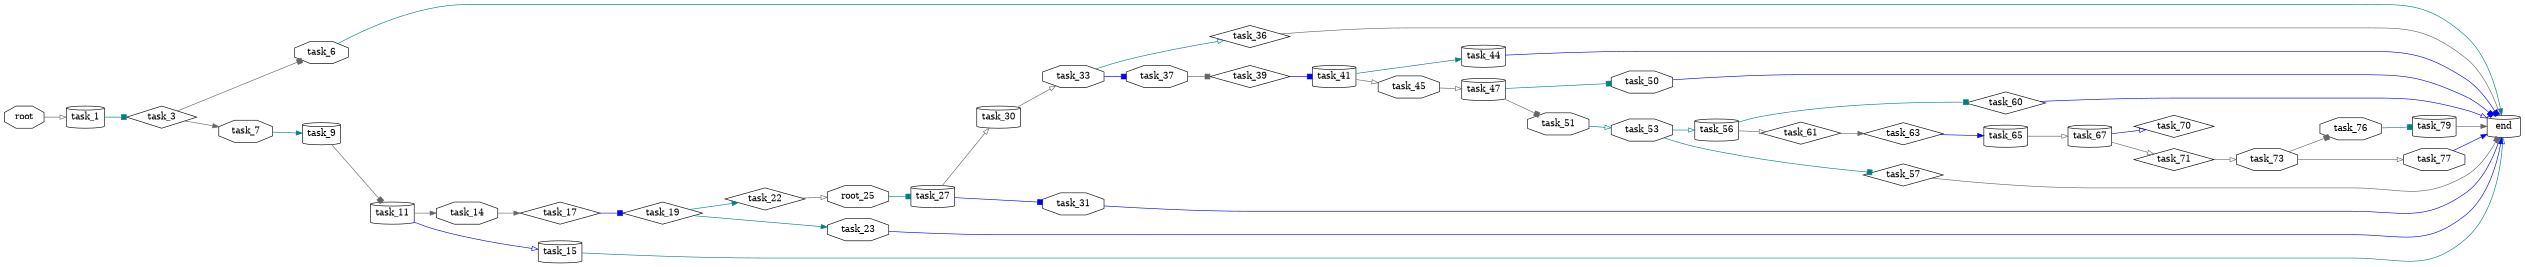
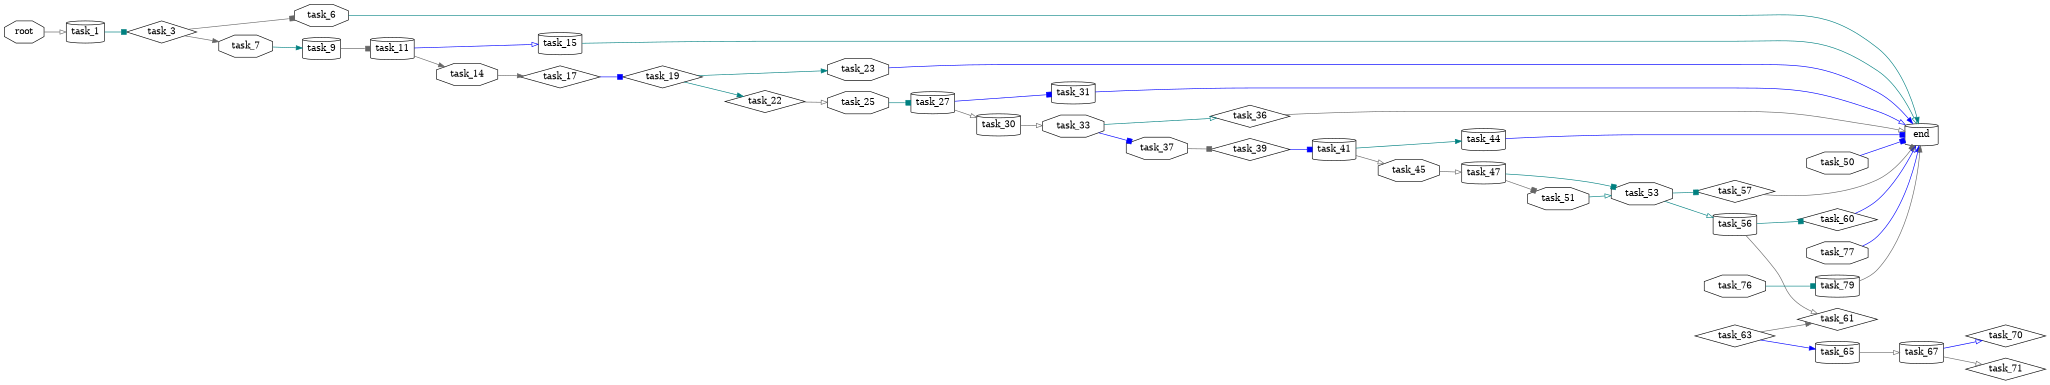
edge "task_47" -> "task_50": now "task_47" -> "task_53"
edge "task_61" -> "task_63": reversed
node "task_73": removed
node "root_25": label "root_25" -> "task_25"
node "task_31": shape octagon -> cylinder
